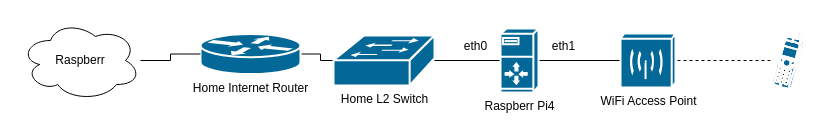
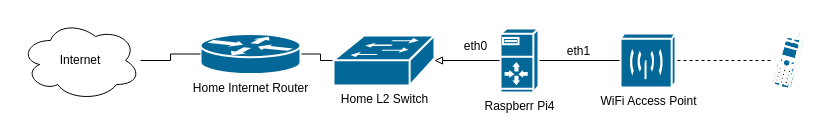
node "eth1": moved (564, 47) -> (579, 52)
node "Raspberr": label "Raspberr" -> "Internet"
edge "Home L2 Switch" -- "Raspberr Pi4": arrowhead none -> block
